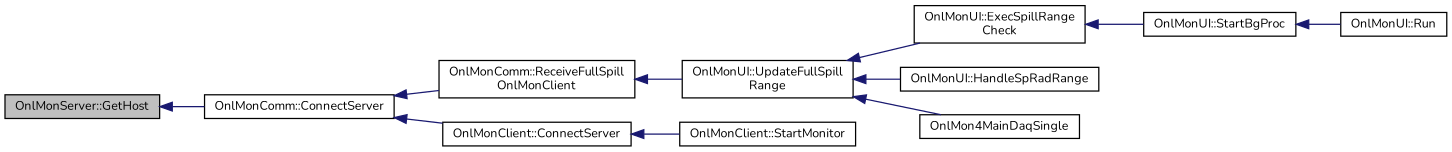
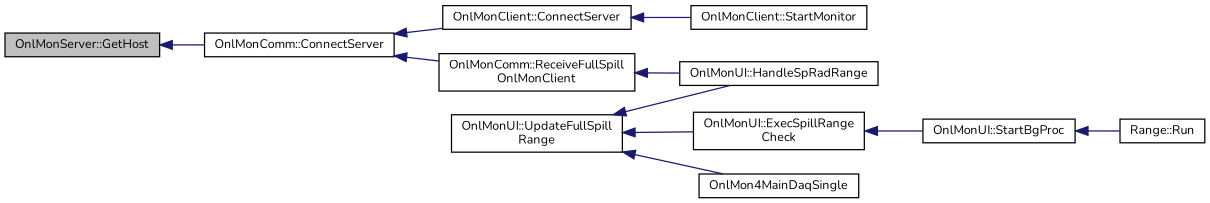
node "OnlMonUI::Run": label "OnlMonUI::Run" -> "Range::Run"
edge "OnlMonUI::UpdateFullSpill Range" -> "OnlMonComm::ReceiveFullSpill OnlMonClient": now "OnlMonUI::HandleSpRadRange" -> "OnlMonComm::ReceiveFullSpill OnlMonClient"
